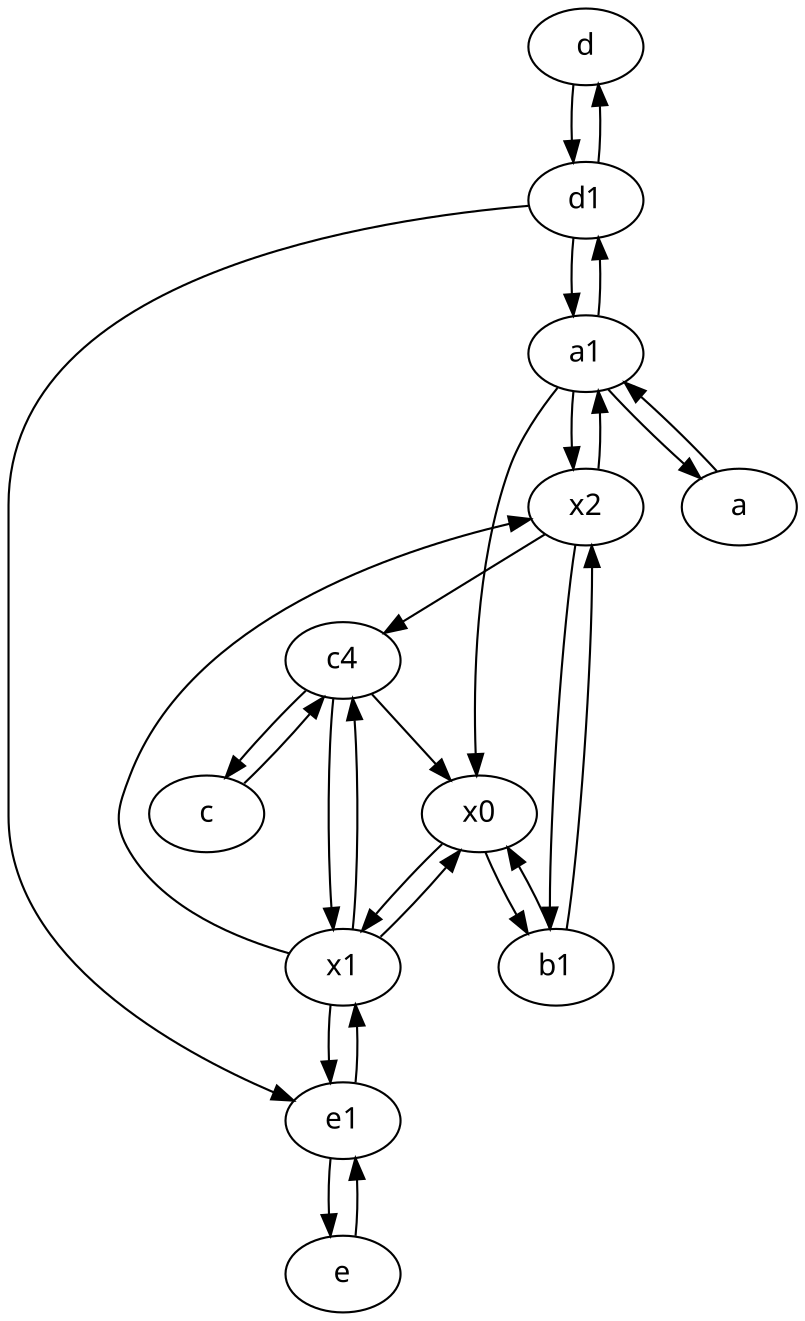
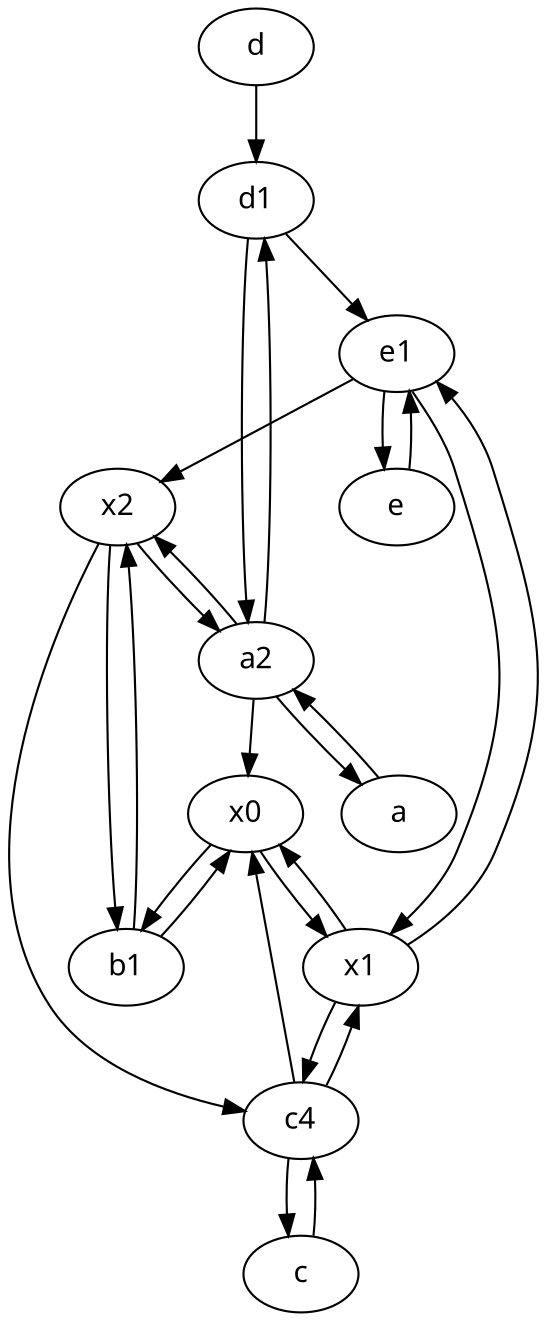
edge "d1" -> "d": removed
node "a1": label "a1" -> "a2"
edge "x1" -> "x2": now "e1" -> "x2"
